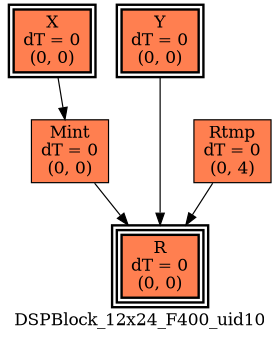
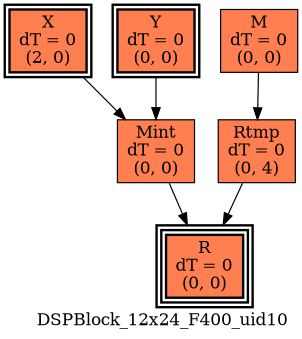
node "X dT = 0 (0, 0)": label "X dT = 0 (0, 0)" -> "X dT = 0 (2, 0)"
node "M dT = 0 (0, 0)": added
edge "Y dT = 0 (0, 0)" -> "R dT = 0 (0, 0)": now "Y dT = 0 (0, 0)" -> "Mint dT = 0 (0, 0)"
